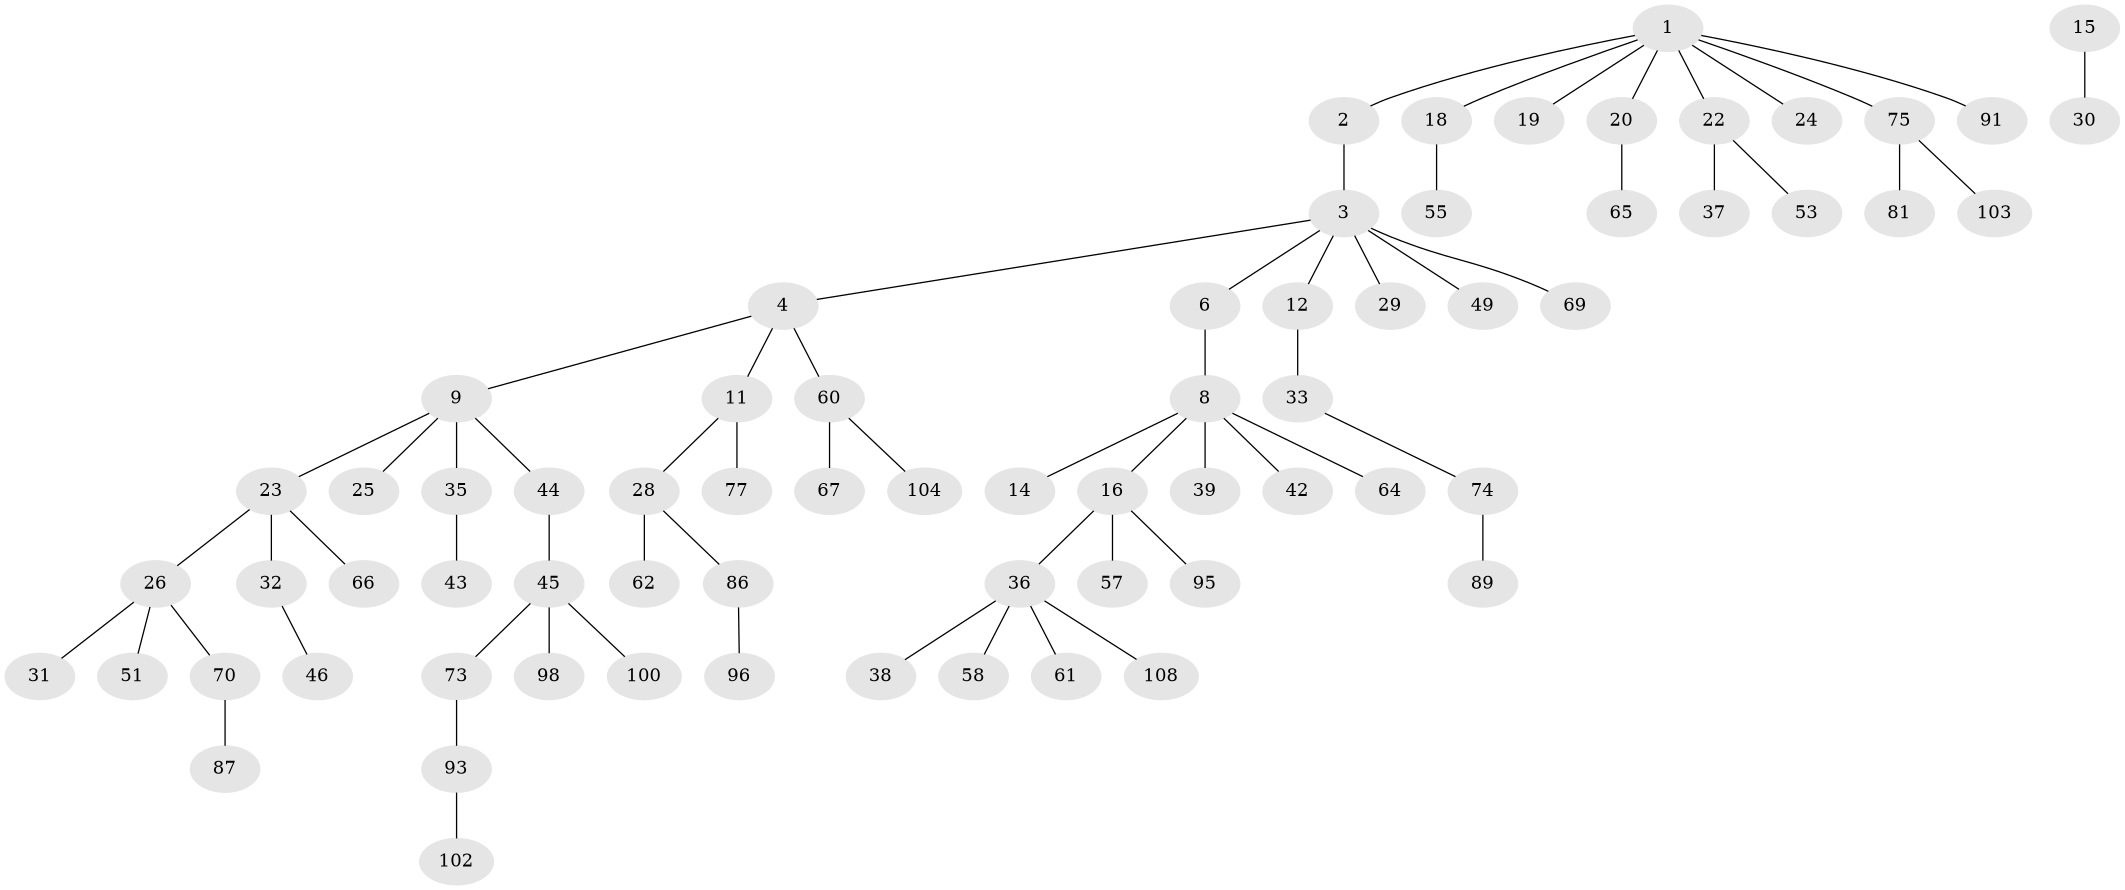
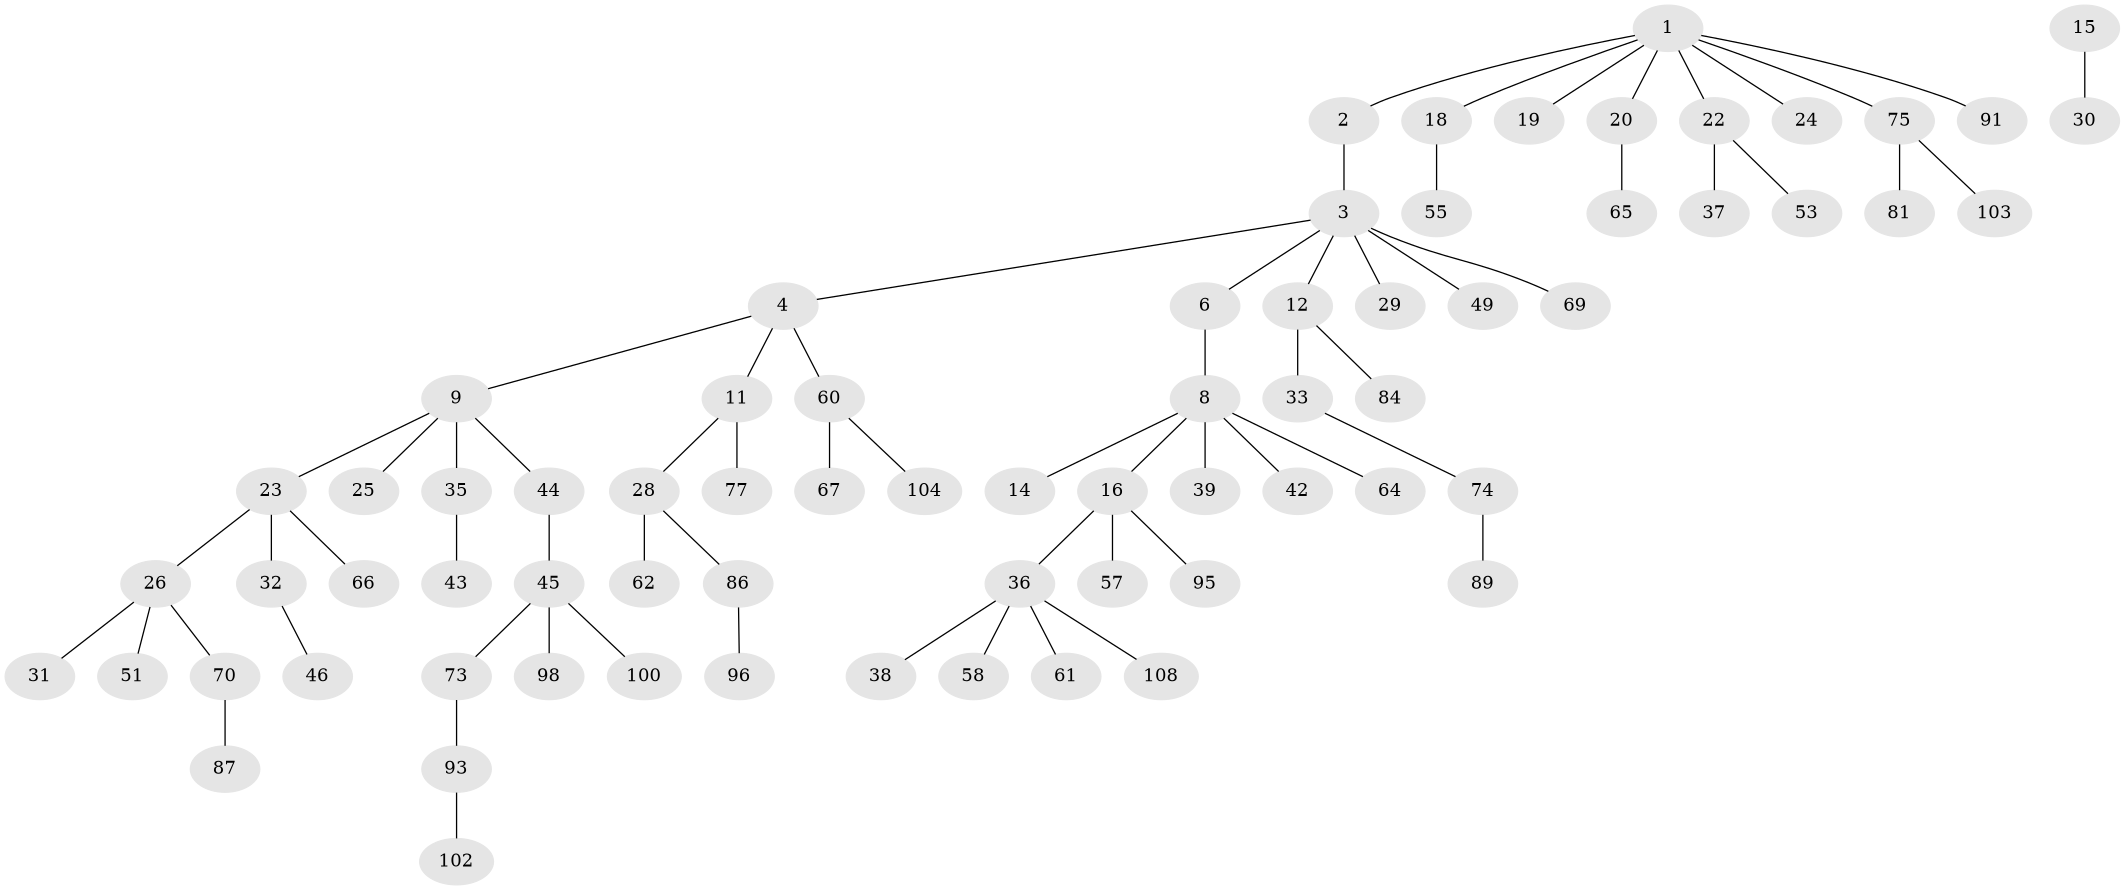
node "84": added
